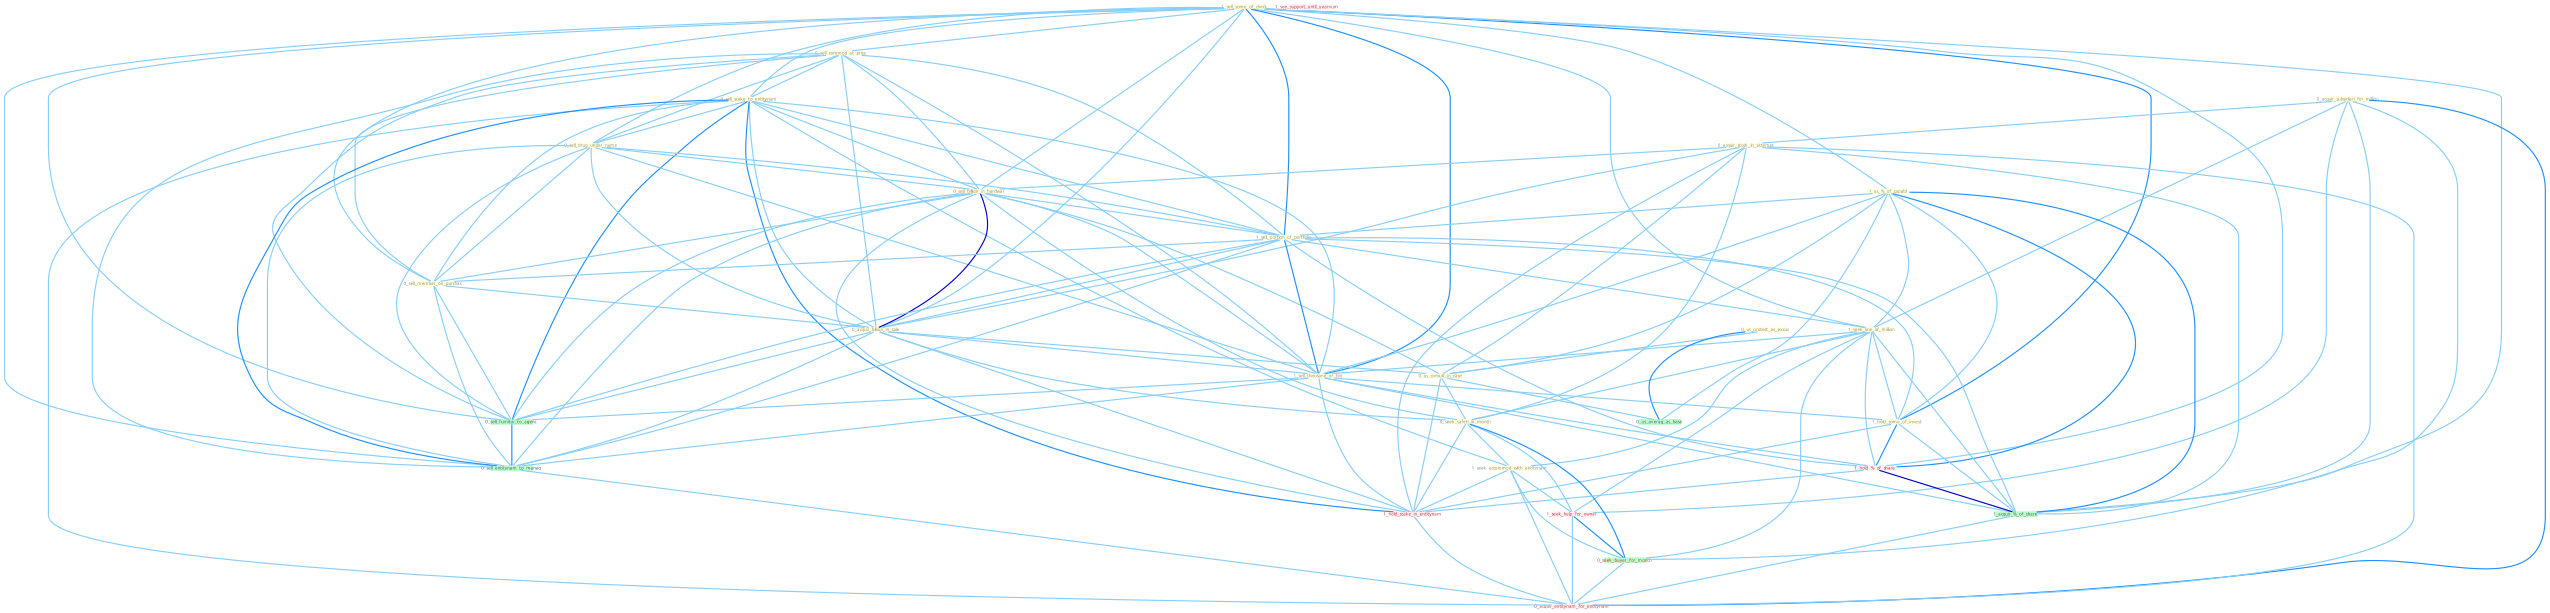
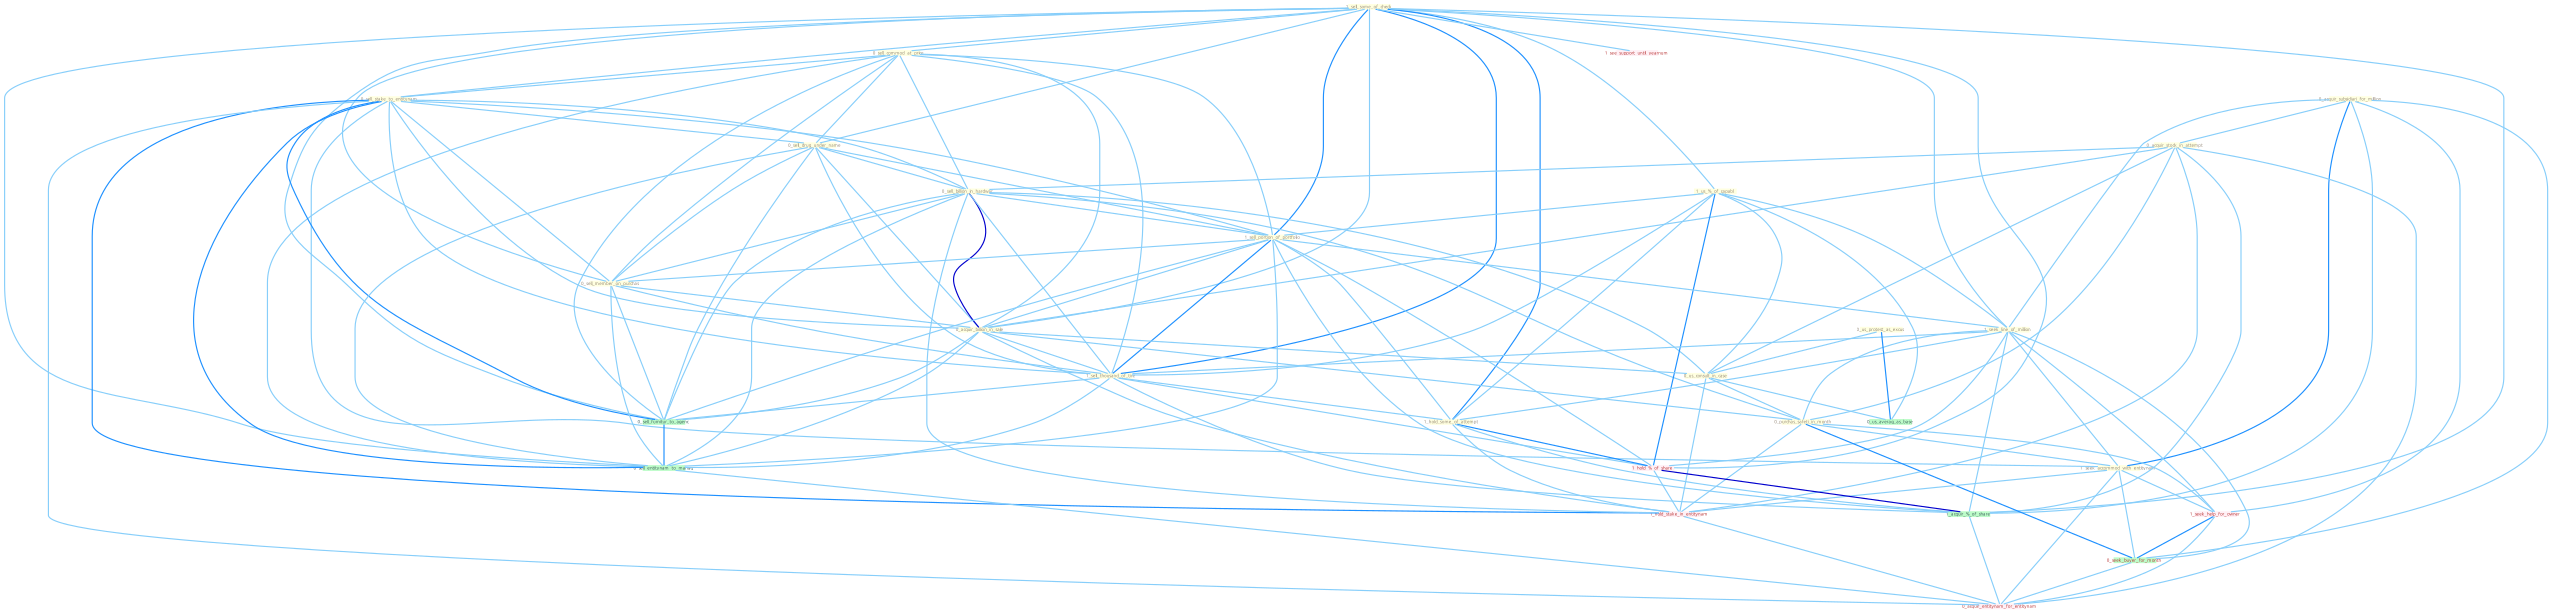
edge "1_sell_some_of_check" -- "0_sell_billion_in_hardwar": now "1_sell_some_of_check" -- "1_see_support_until_yearnum"
edge "1_us_%_of_capabl" -- "1_acquir_%_of_share": removed
node "0_seek_safeti_in_month": label "0_seek_safeti_in_month" -> "0_purchas_safeti_in_month"
node "1_hold_some_of_invest": label "1_hold_some_of_invest" -> "1_hold_some_of_attempt"
edge "1_sell_thousand_of_tire" -- "1_hold_stake_in_entitynam": now "1_sell_thousand_of_tire" -- "0_sell_member_on_purchas"
edge "0_acquir_subsidiari_for_million" -- "0_acquir_entitynam_for_entitynam": now "0_acquir_subsidiari_for_million" -- "1_seek_accommod_with_entitynam"
